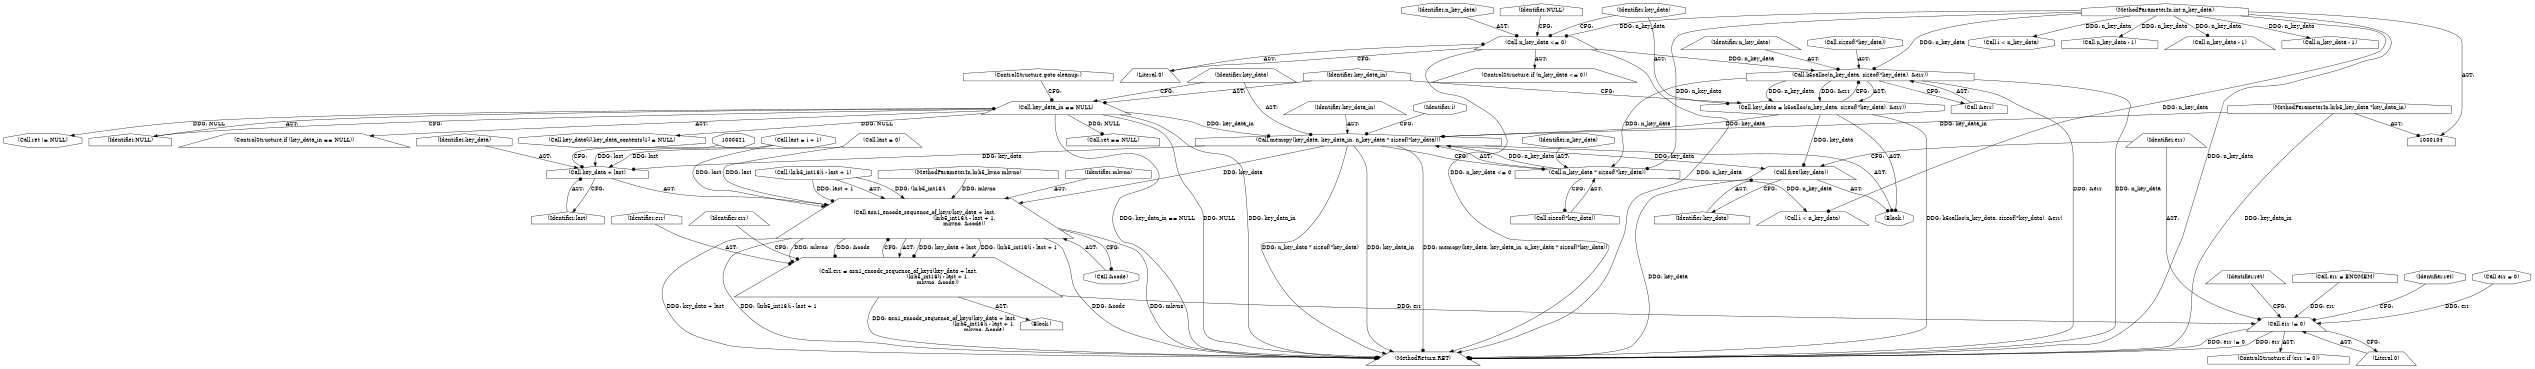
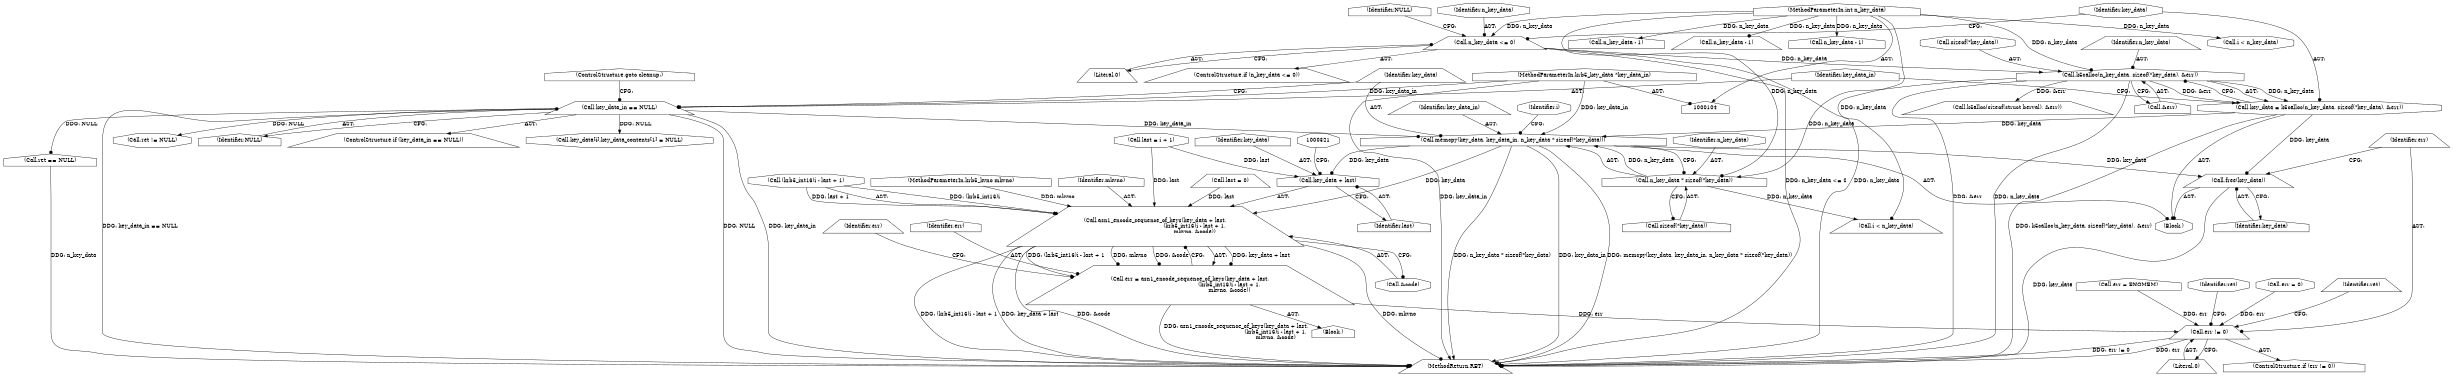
edge "(MethodParameterIn,int n_key_data)" -> "(Call,n_key_data <= 0)": arrowhead dot -> normal
edge "(MethodParameterIn,krb5_key_data *key_data_in)" -> "(Call,key_data_in == NULL)": added, label "DDG: key_data_in"
node "(Call,k5alloc(sizeof(struct berval), &err))": added
edge "(Call,last = 0)" -> "(Call,key_data + last)": removed, label "DDG: last"
edge "(MethodParameterIn,int n_key_data)" -> "(MethodReturn,RET)": now "(Call,ret == NULL)" -> "(MethodReturn,RET)"
